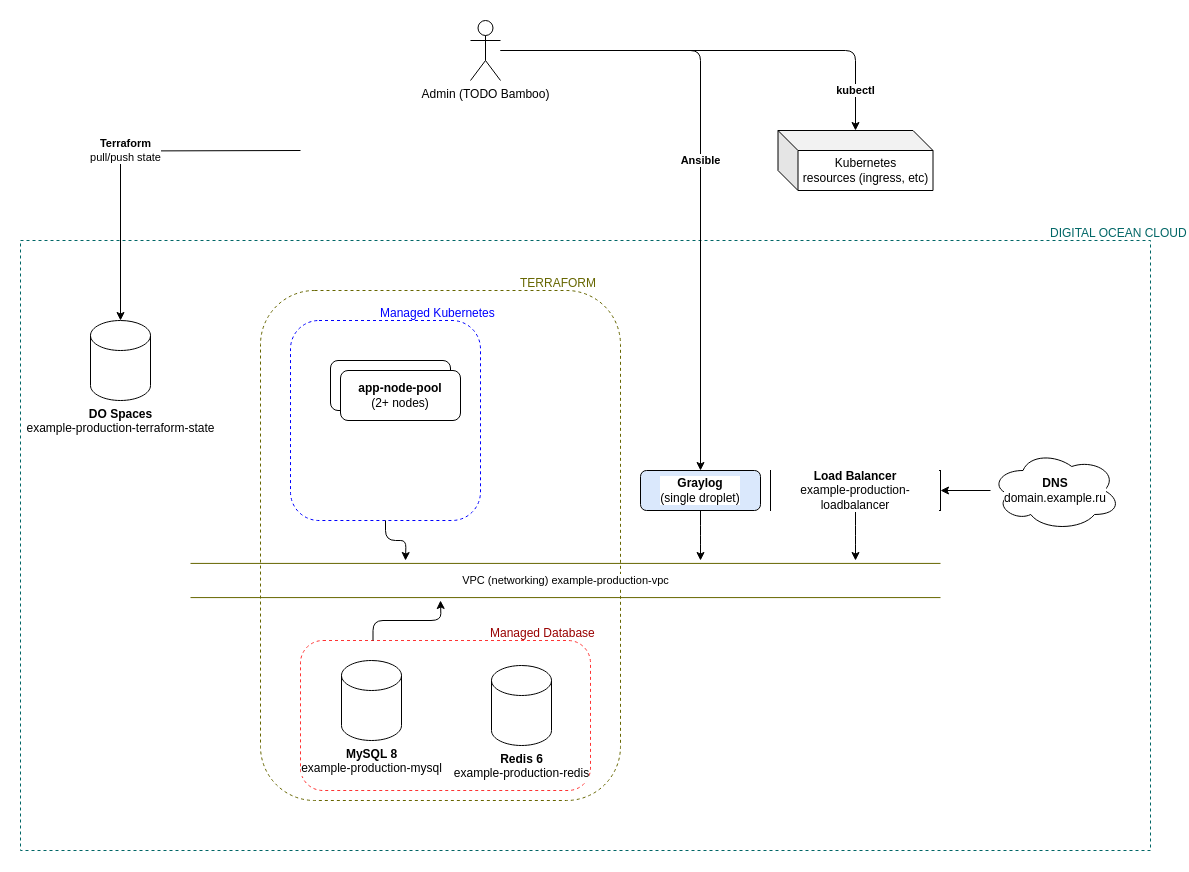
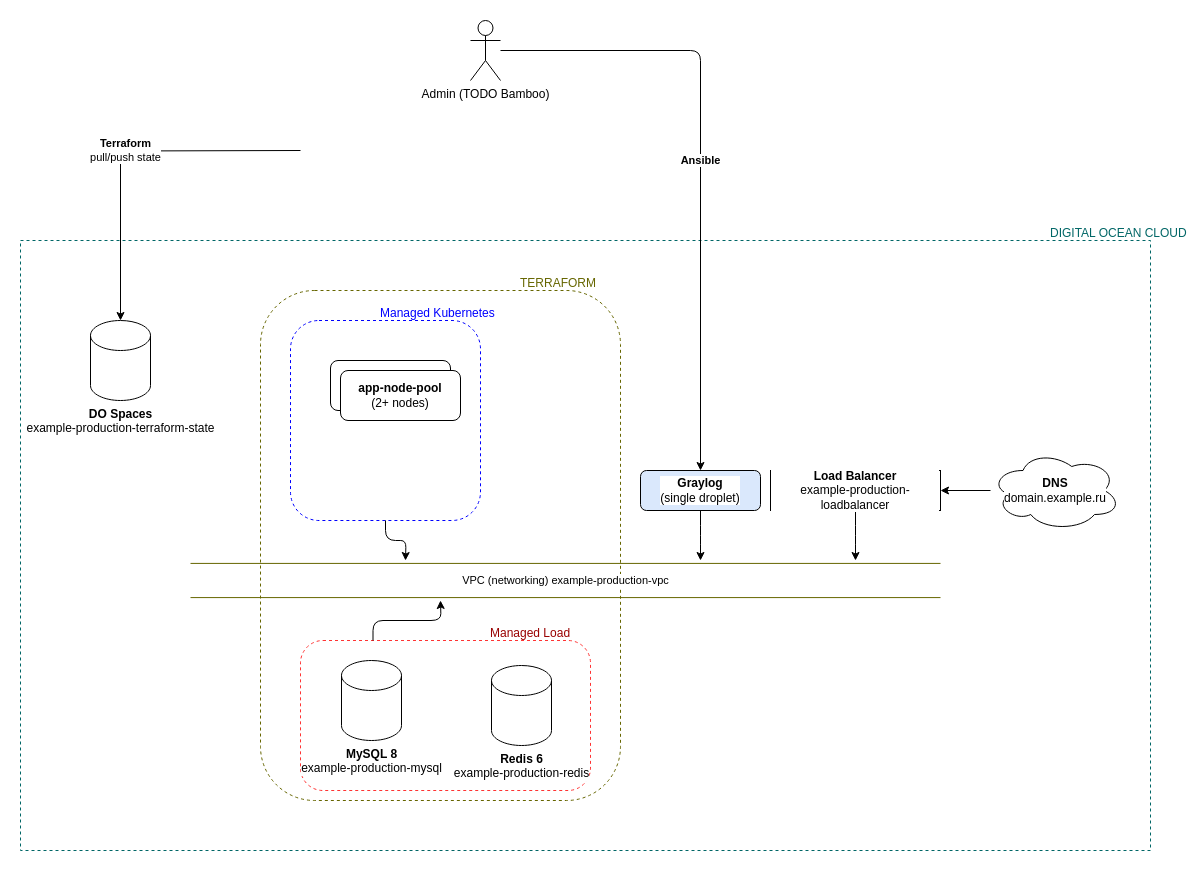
edge "Admin (TODO Bamboo)" -> "Kubernetes resources (ingress, etc)": removed, label "kubectl"
node "Kubernetes resources (ingress, etc)": removed
node "Managed Database": label "Managed Database" -> "Managed Load"
